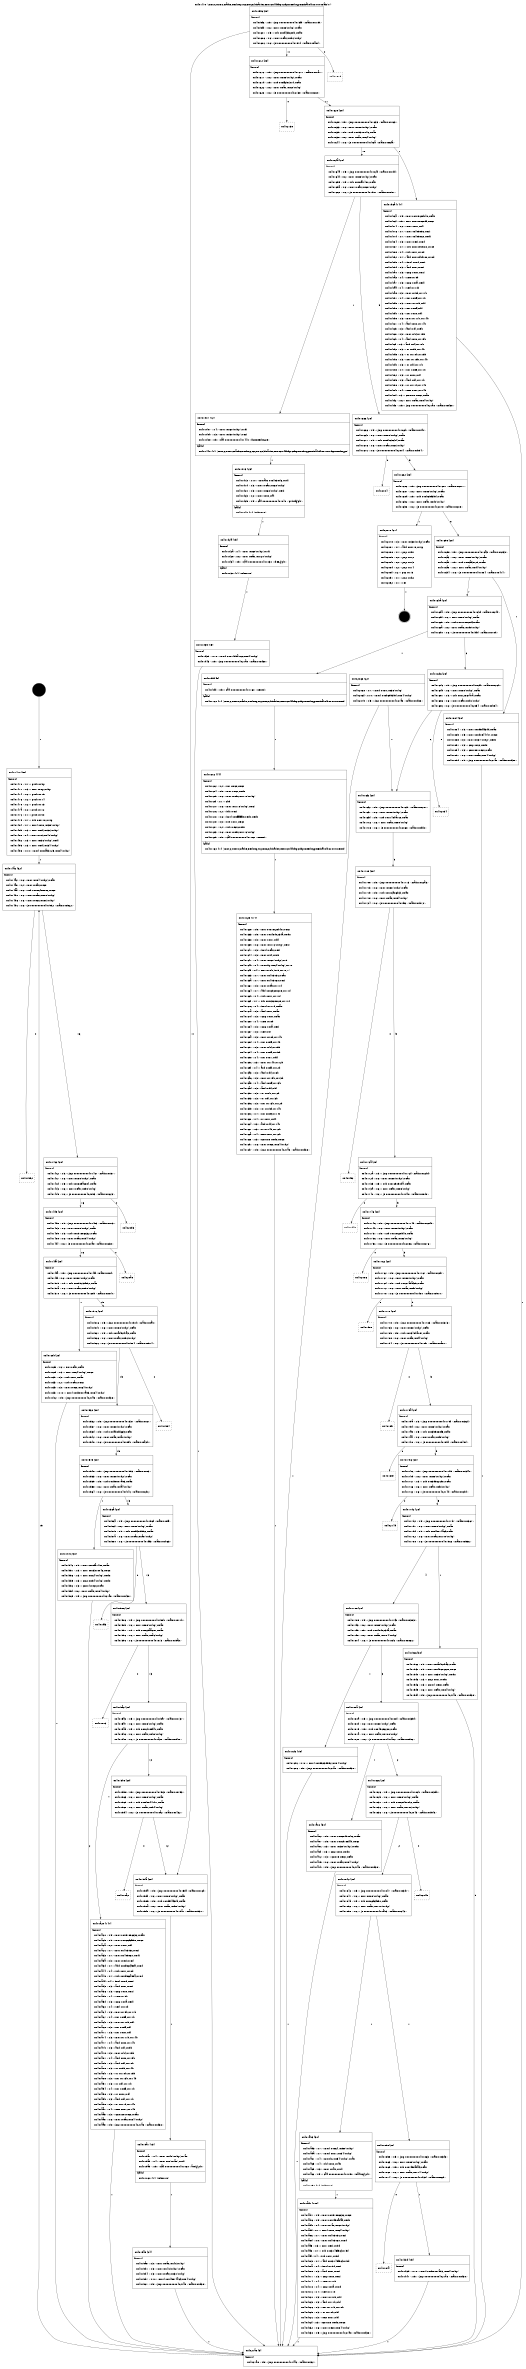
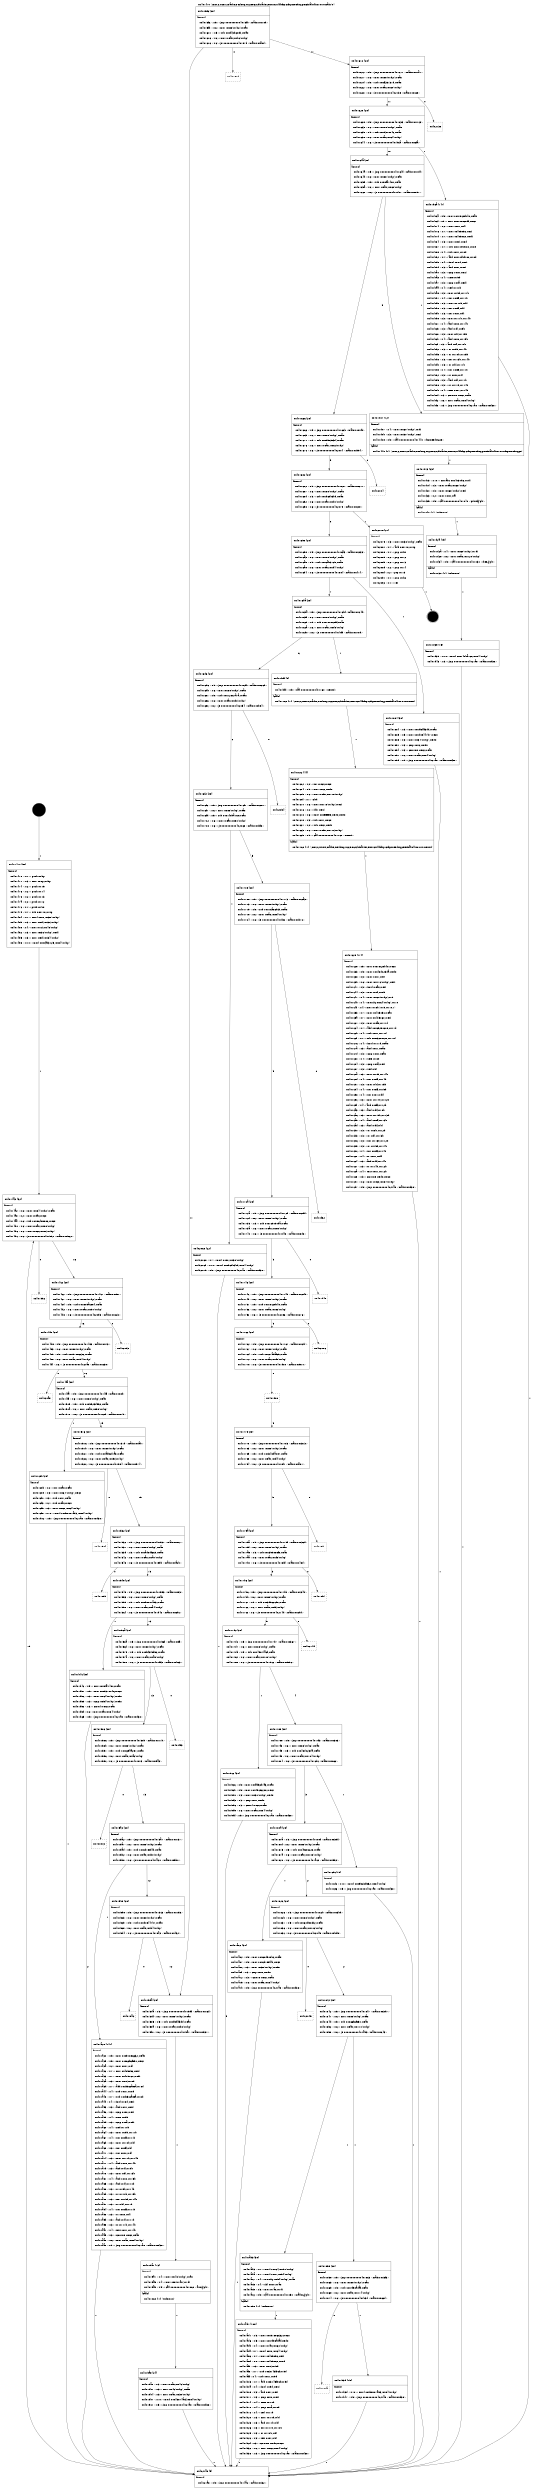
edge "0x402068 [22]" -> "0x4016f2 [28]": reversed
edge "0x401762 [28]" -> "0x40177e [28]": now "0x401d80" -> "0x40177e [28]"
node "0x401e9b": added
